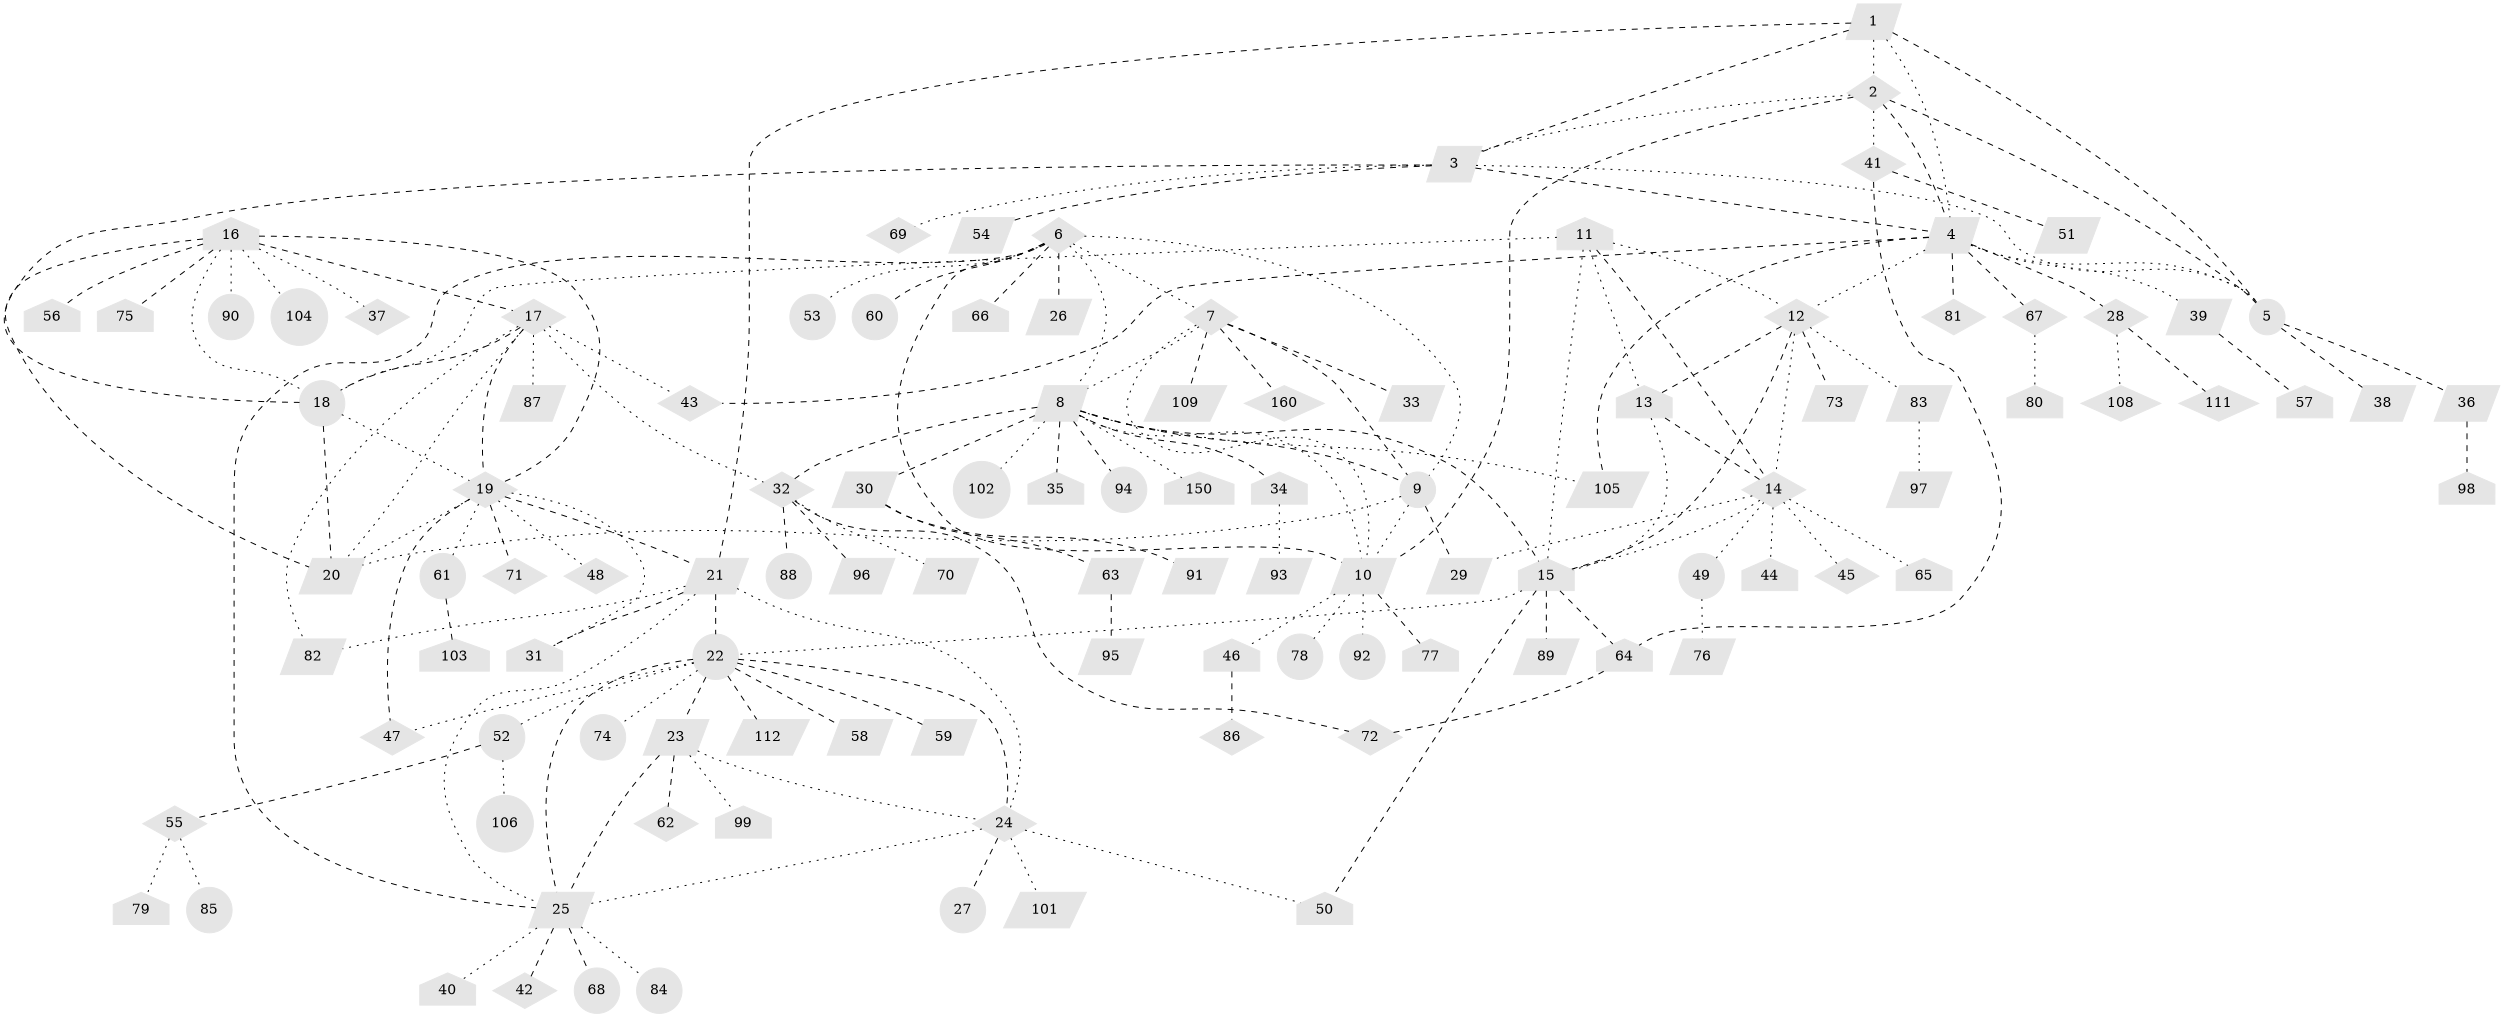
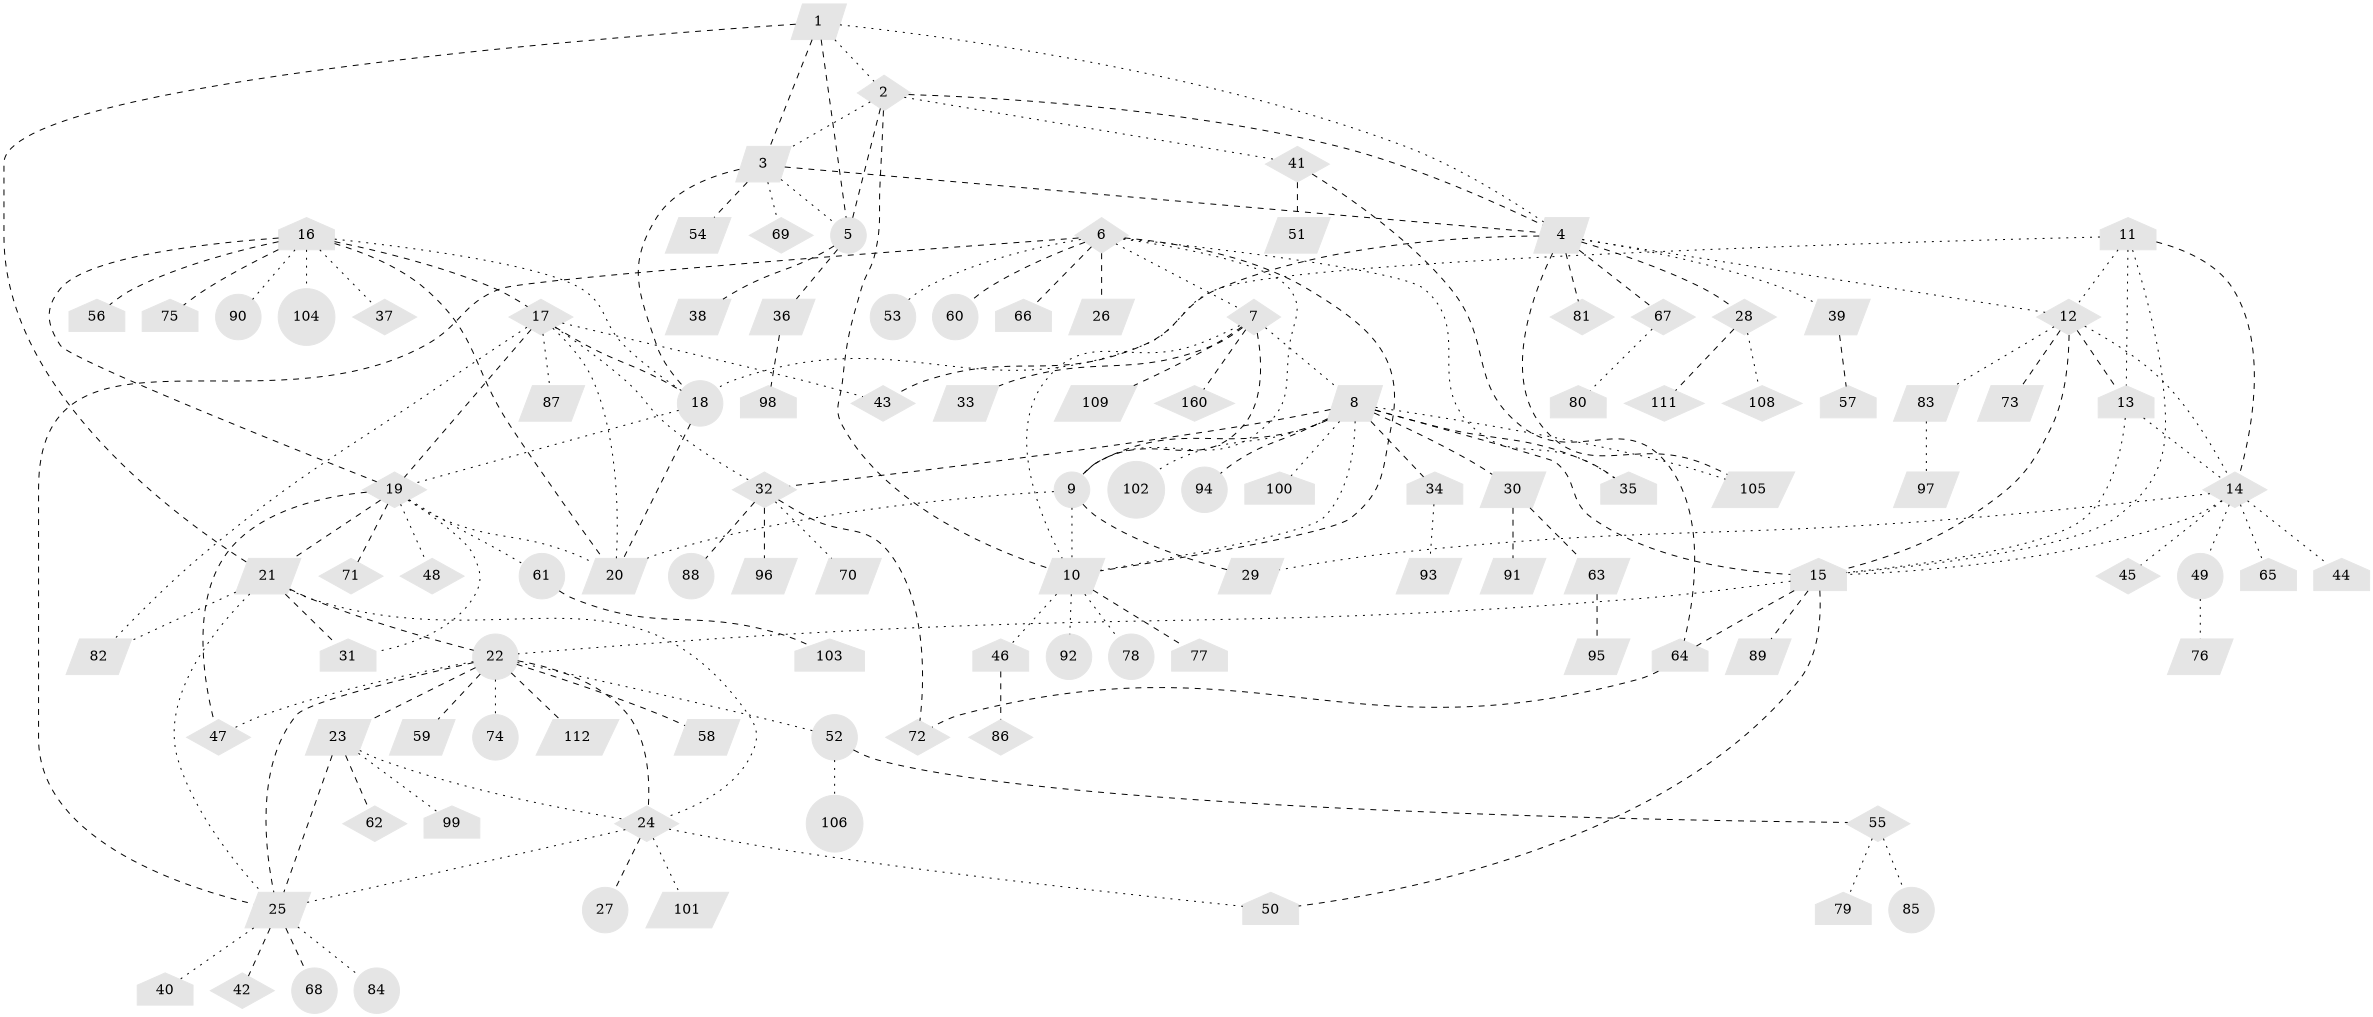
edge "4" -- "5": removed
edge "6" -- "8": now "6" -- "35"
edge "13" -- "14": style dashed -> dotted
node "150": label "150" -> "100"
